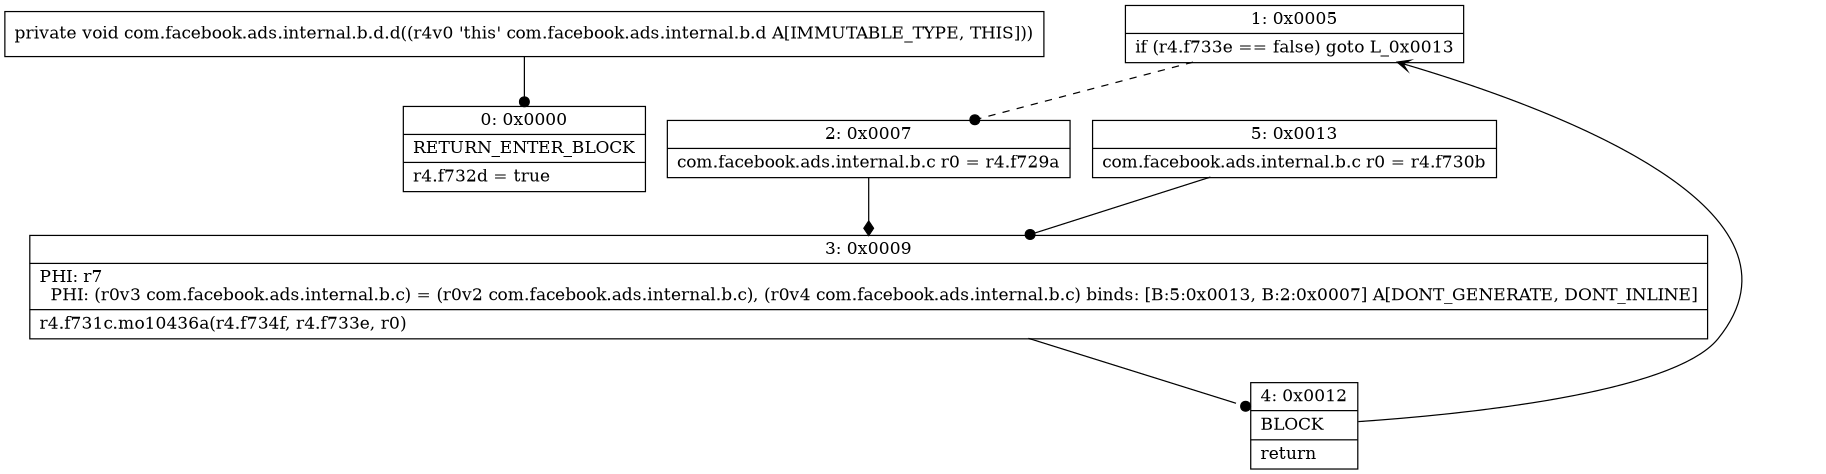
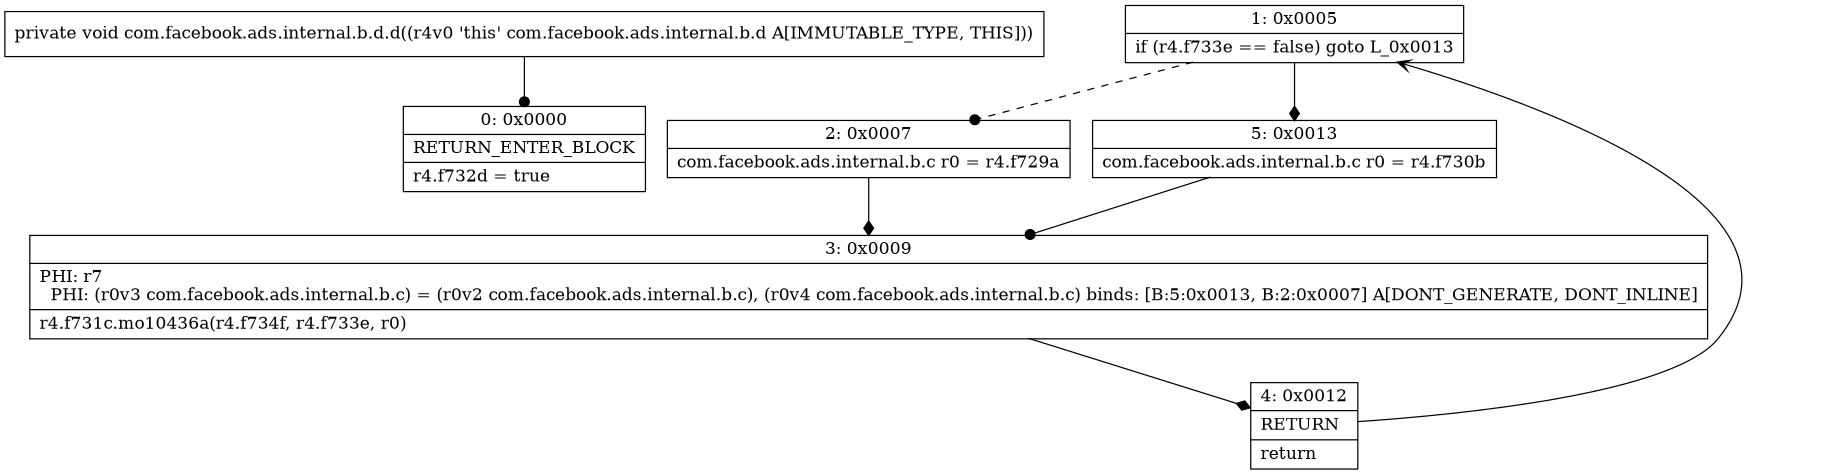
edge "1: 0x0005" -> "5: 0x0013": added
edge "3: 0x0009" -> "4: 0x0012": arrowhead dot -> diamond
node "4: 0x0012": text "BLOCK" -> "RETURN"
